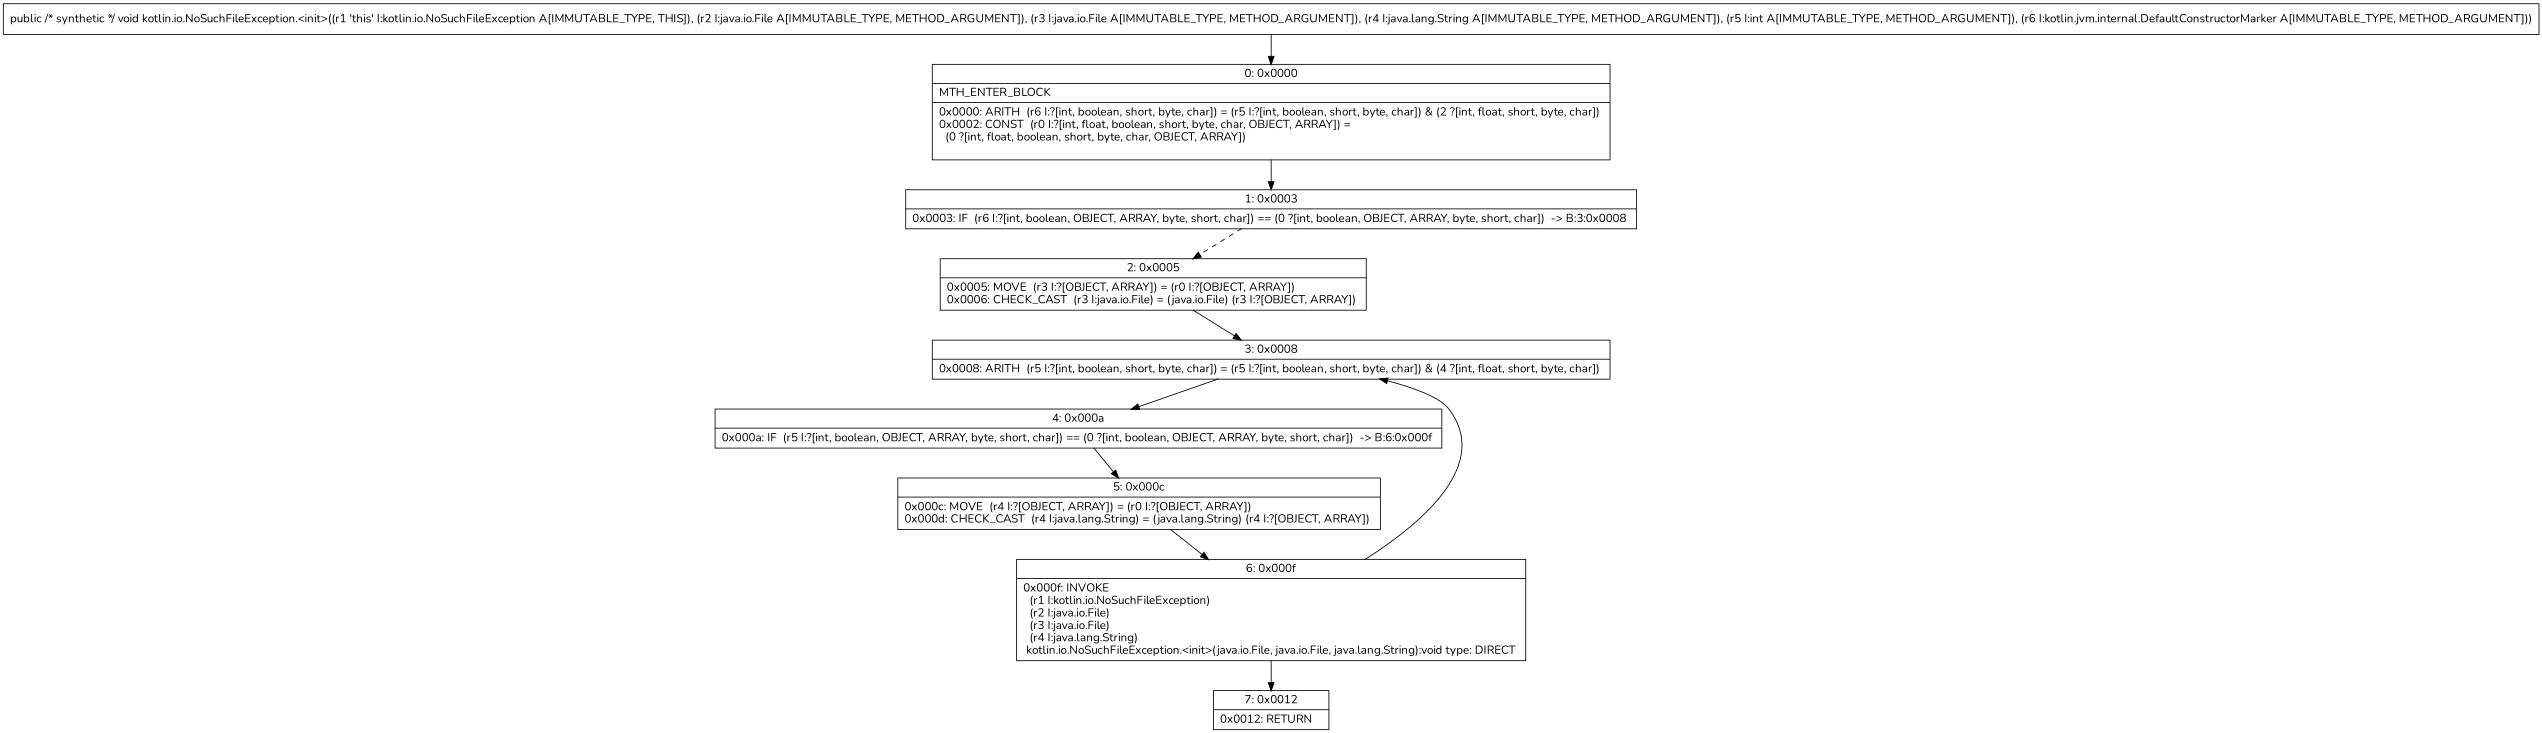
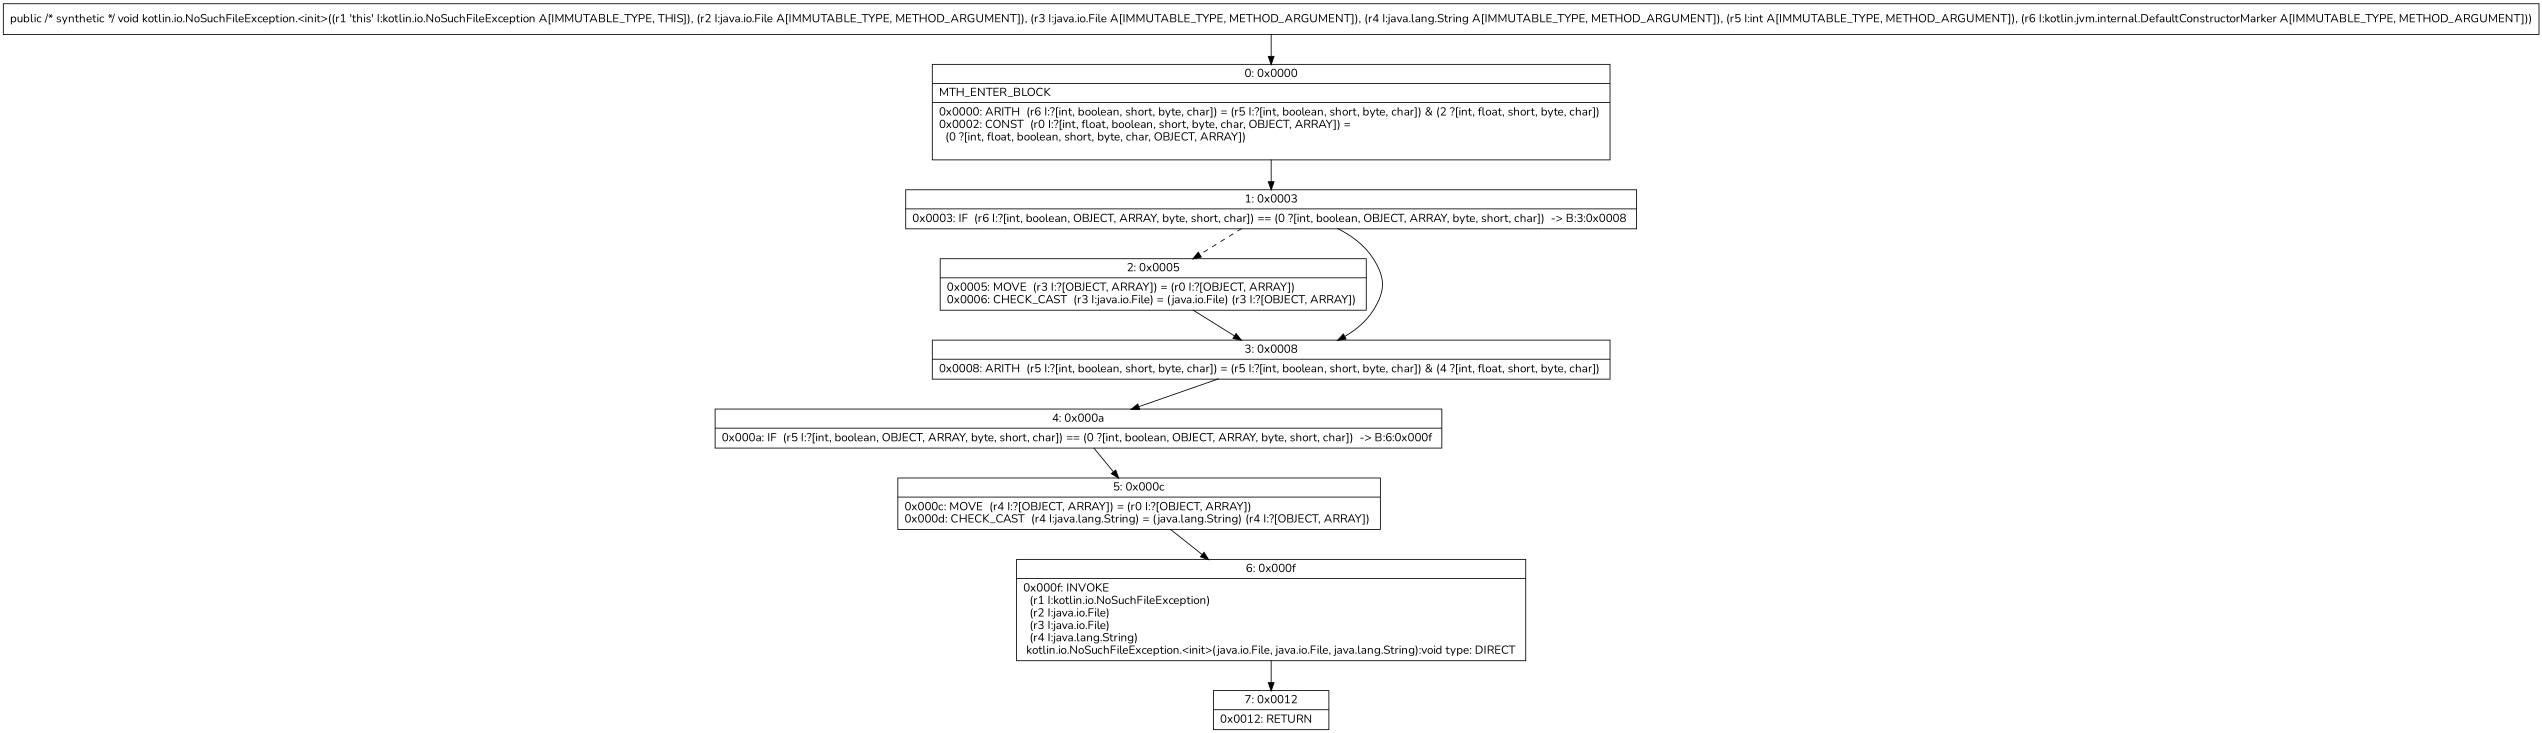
edge "6: 0x000f" -> "3: 0x0008": now "1: 0x0003" -> "3: 0x0008"
